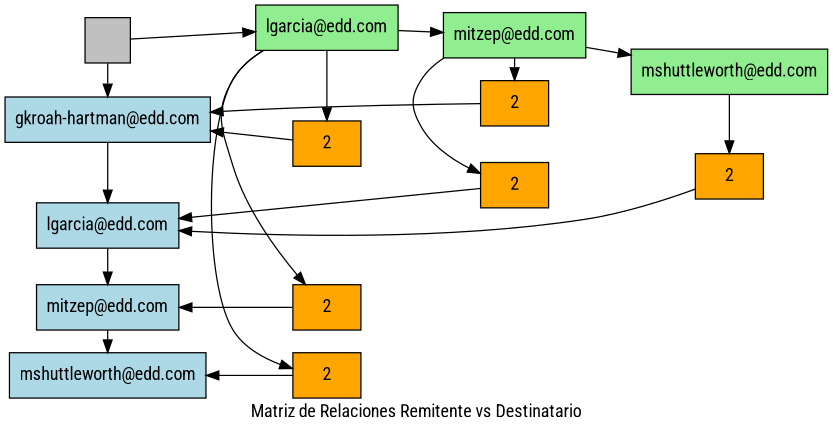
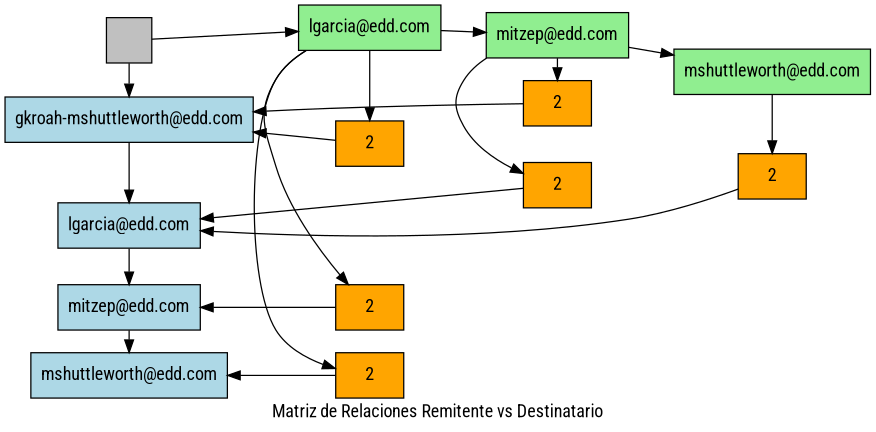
node "gkroah-hartman@edd.com": label "gkroah-hartman@edd.com" -> "gkroah-mshuttleworth@edd.com"
